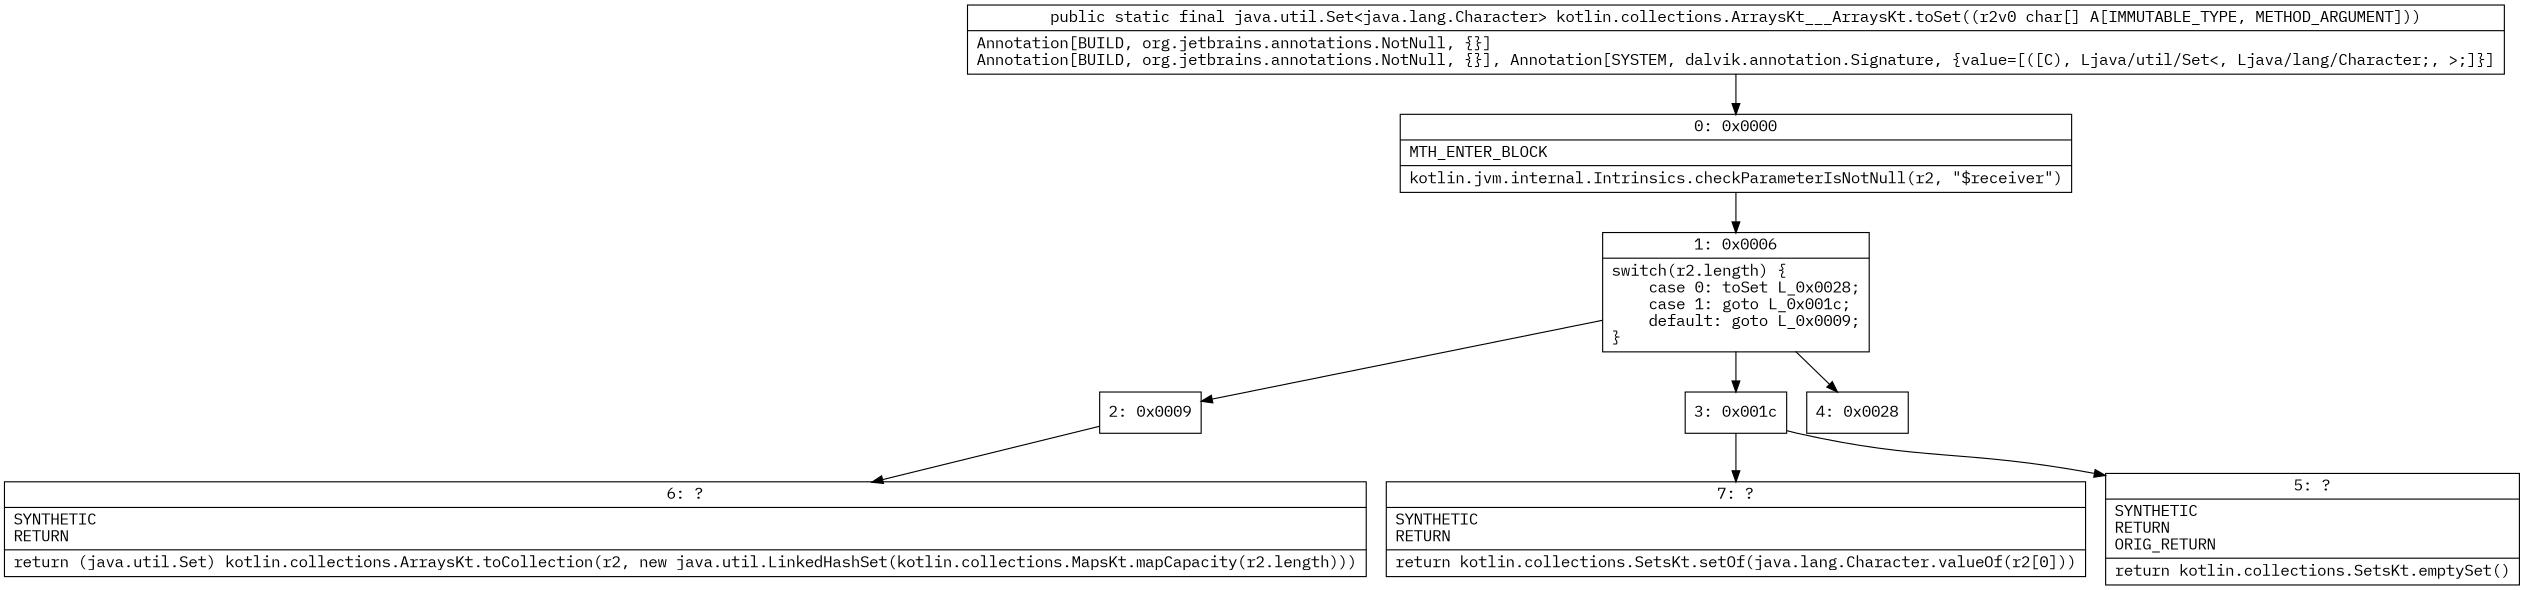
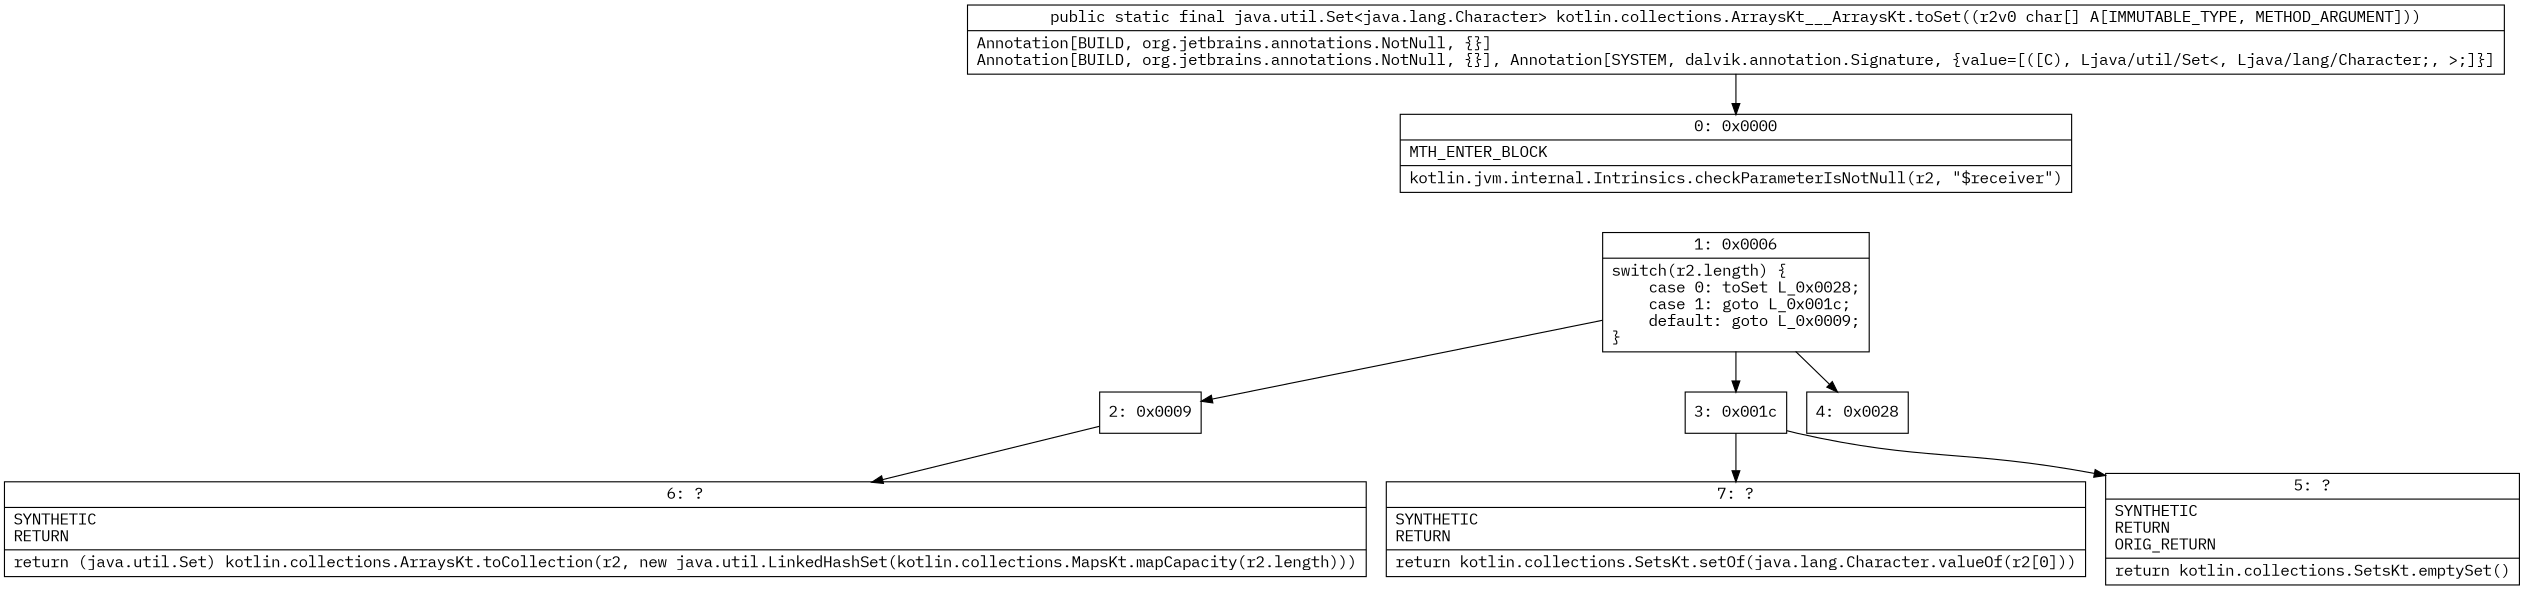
edge "0: 0x0000" -> "1: 0x0006": removed
